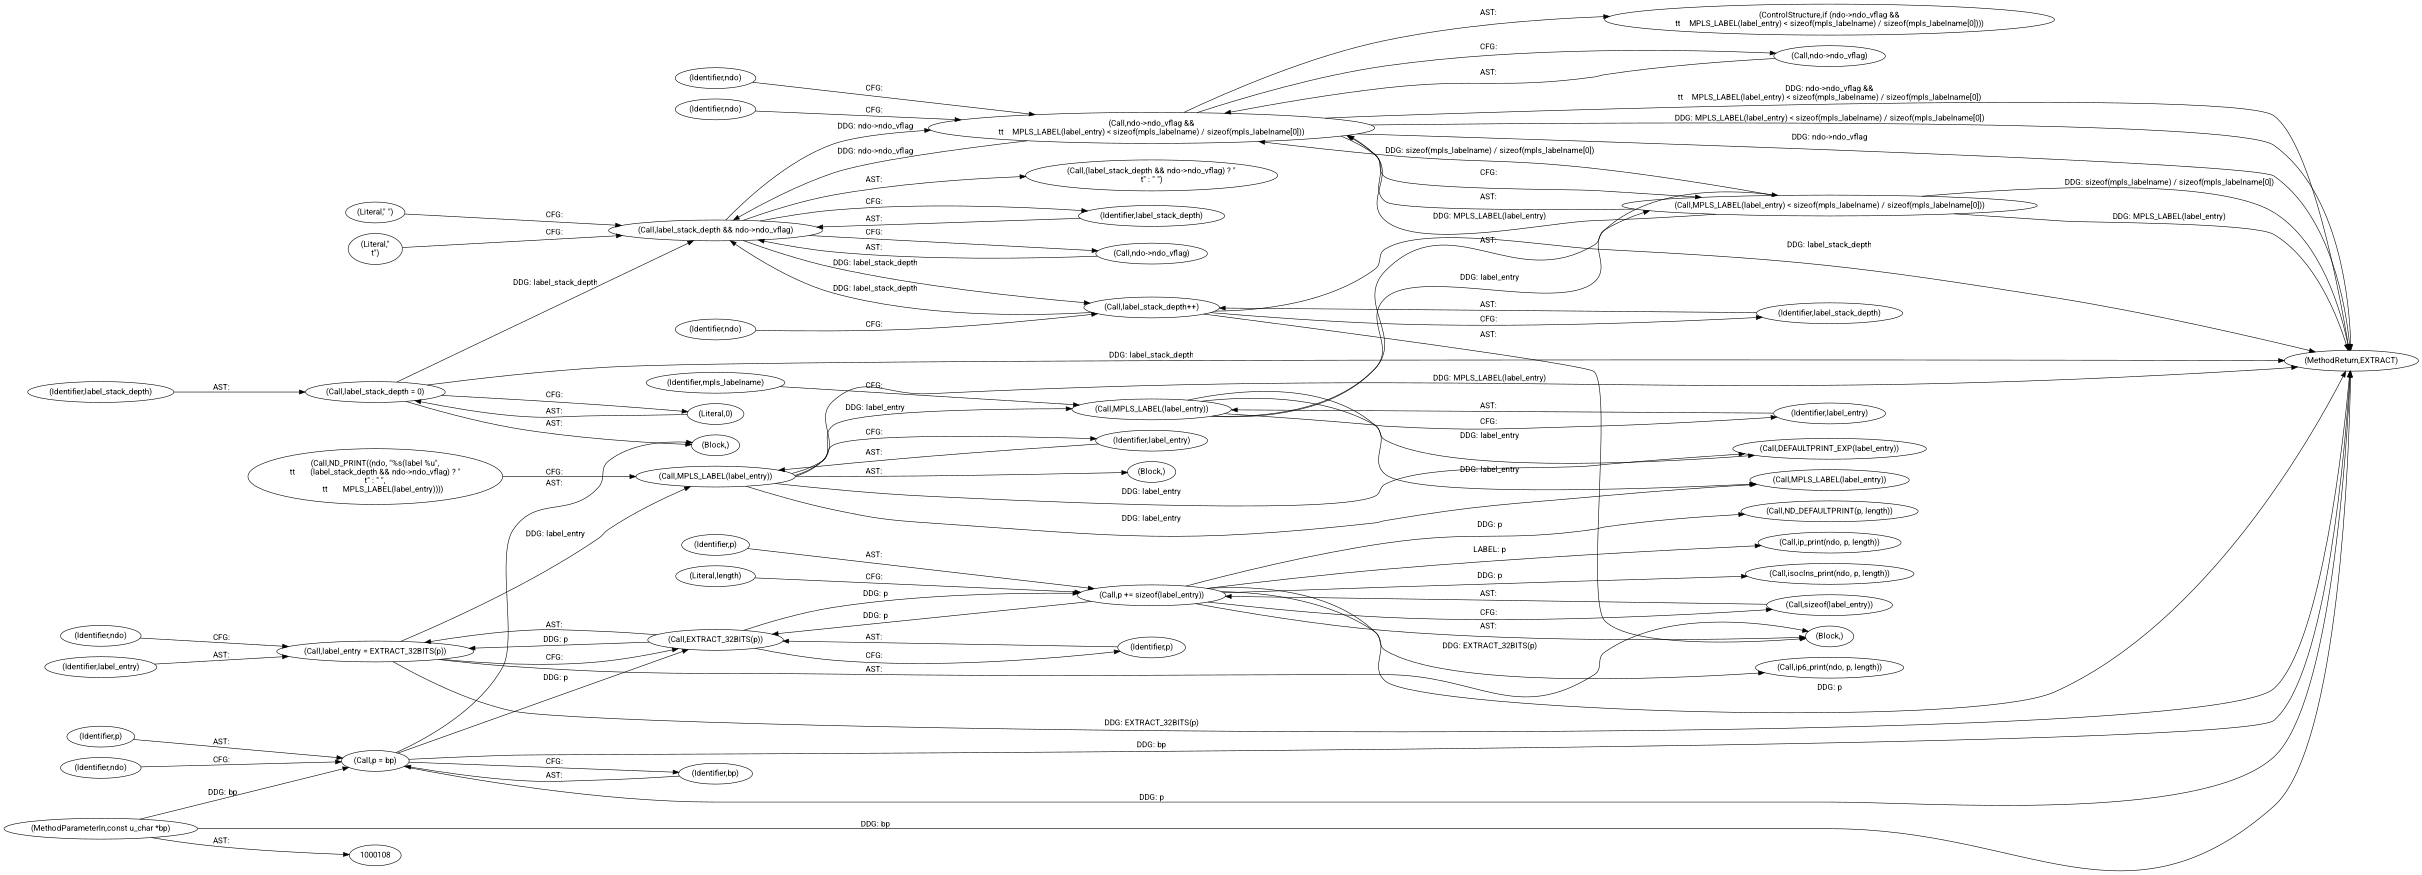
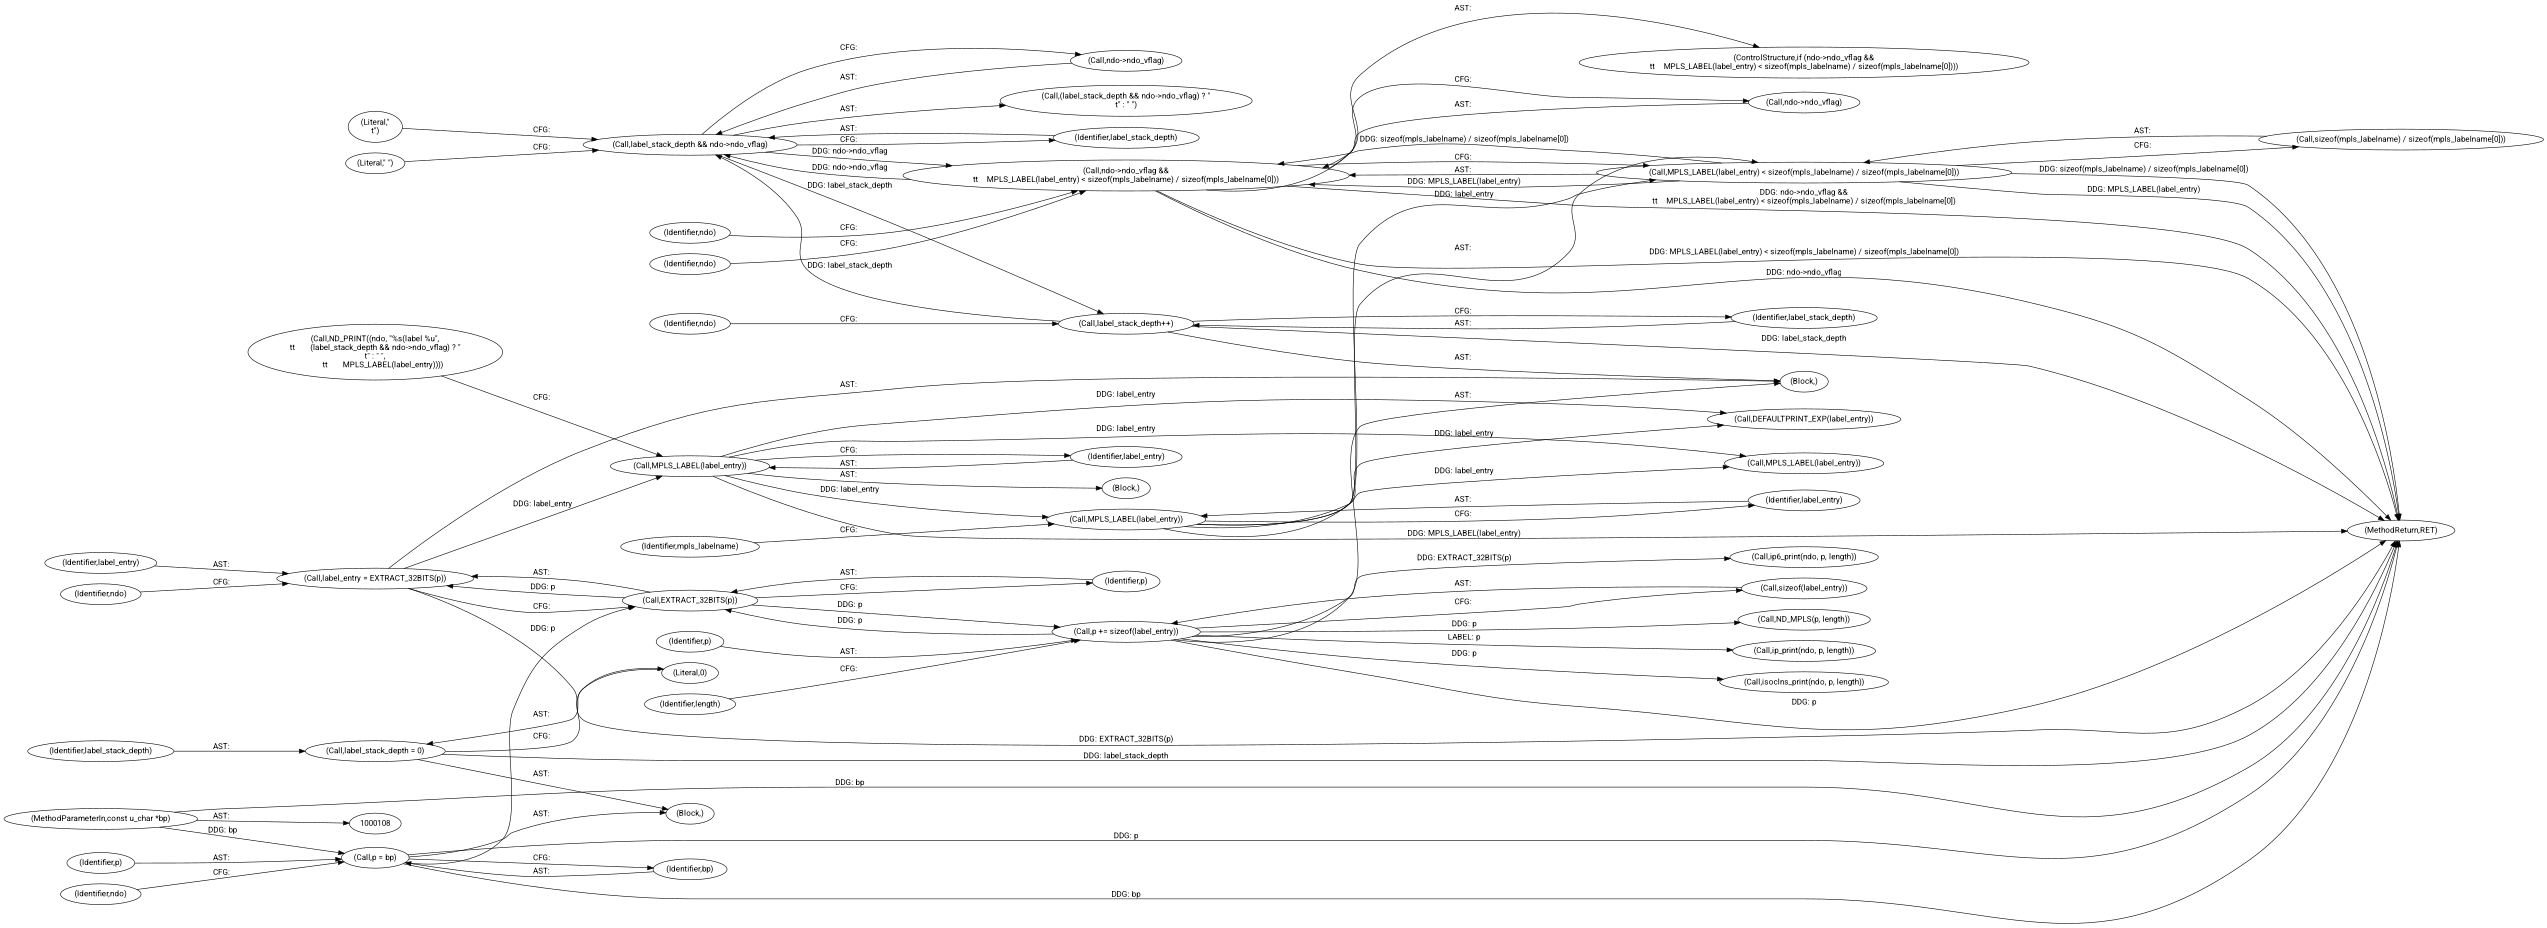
node "(Call,sizeof(mpls_labelname) / sizeof(mpls_labelname[0]))": added
edge "(Call,label_stack_depth = 0)" -> "(Call,label_stack_depth && ndo->ndo_vflag)": removed, label "DDG: label_stack_depth"
node "(MethodReturn,EXTRACT)": label "(MethodReturn,EXTRACT)" -> "(MethodReturn,RET)"
node "(Call,ND_DEFAULTPRINT(p, length))": label "(Call,ND_DEFAULTPRINT(p, length))" -> "(Call,ND_MPLS(p, length))"
node "(Literal,length)": label "(Literal,length)" -> "(Identifier,length)"
